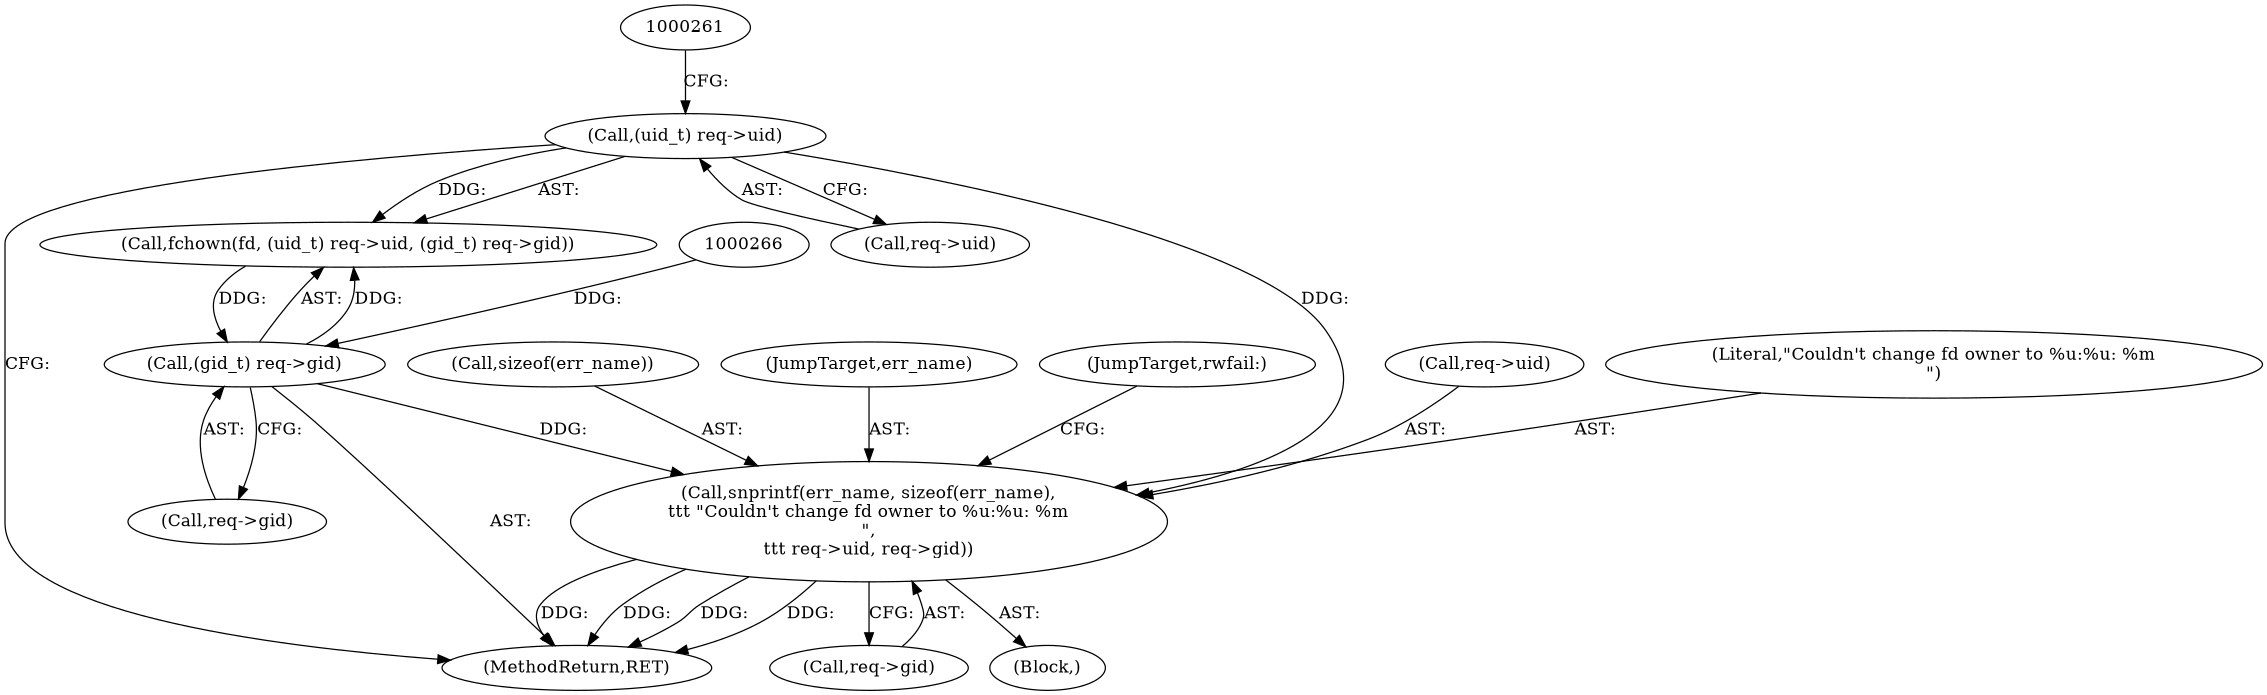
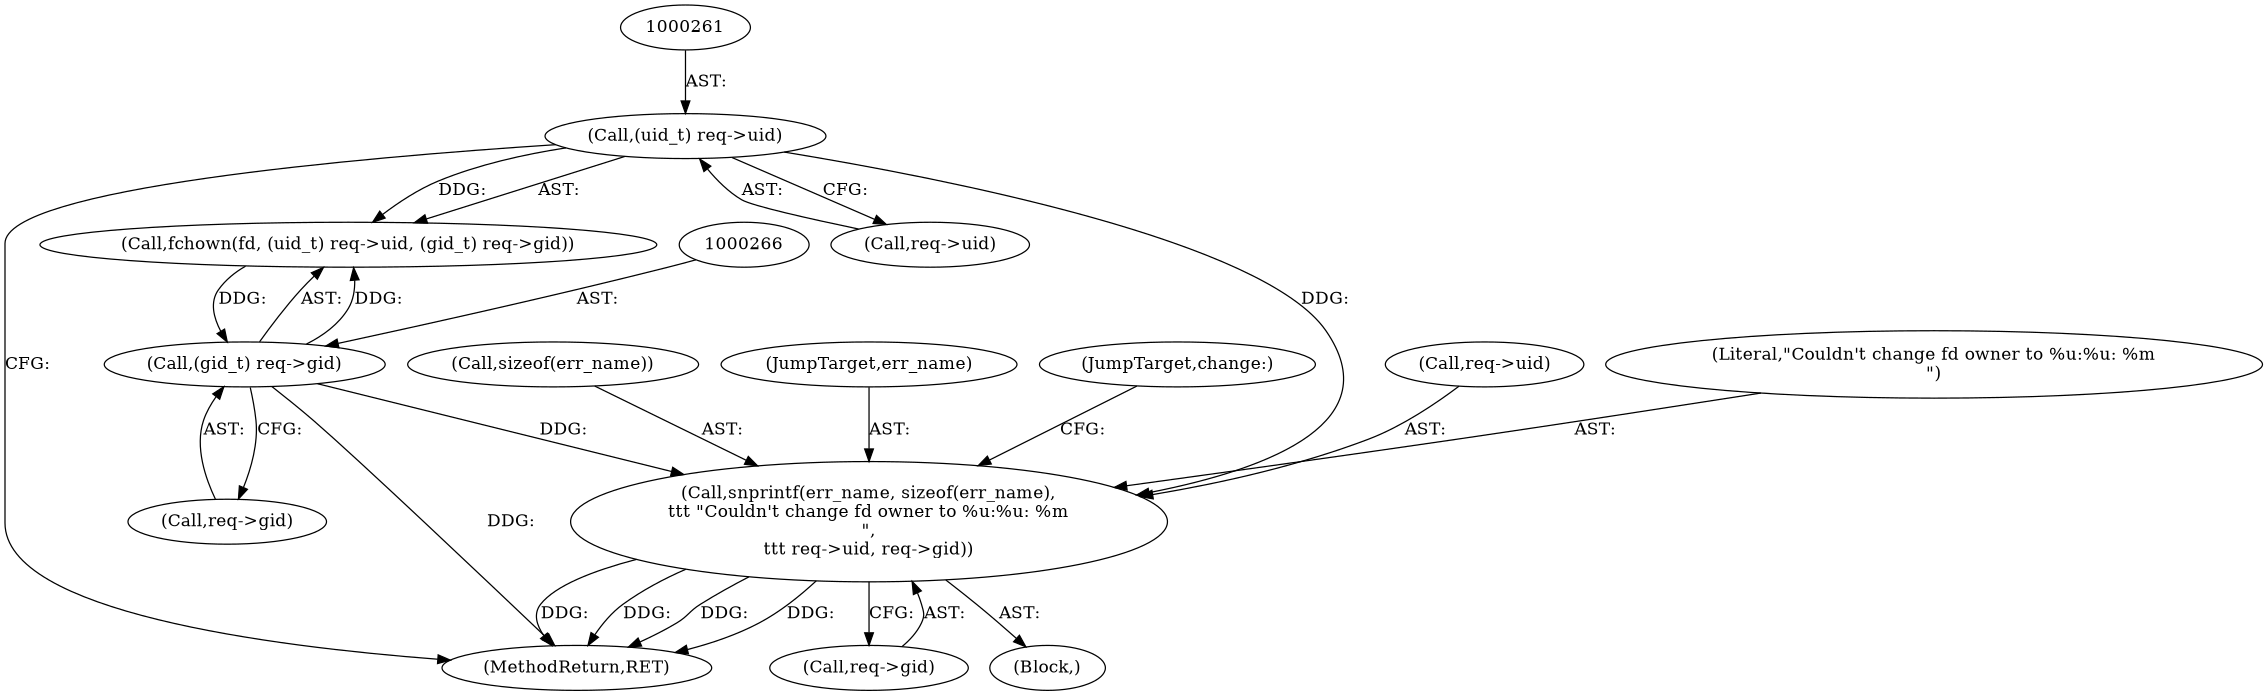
edge "1000261" -> "(Call,(uid_t) req->uid)": label "CFG: " -> "AST: "
edge "1000266" -> "(Call,(gid_t) req->gid)": label "DDG: " -> "AST: "
node "(JumpTarget,rwfail:)": label "(JumpTarget,rwfail:)" -> "(JumpTarget,change:)"
edge "(Call,(gid_t) req->gid)" -> "(MethodReturn,RET)": label "AST: " -> "DDG: "
